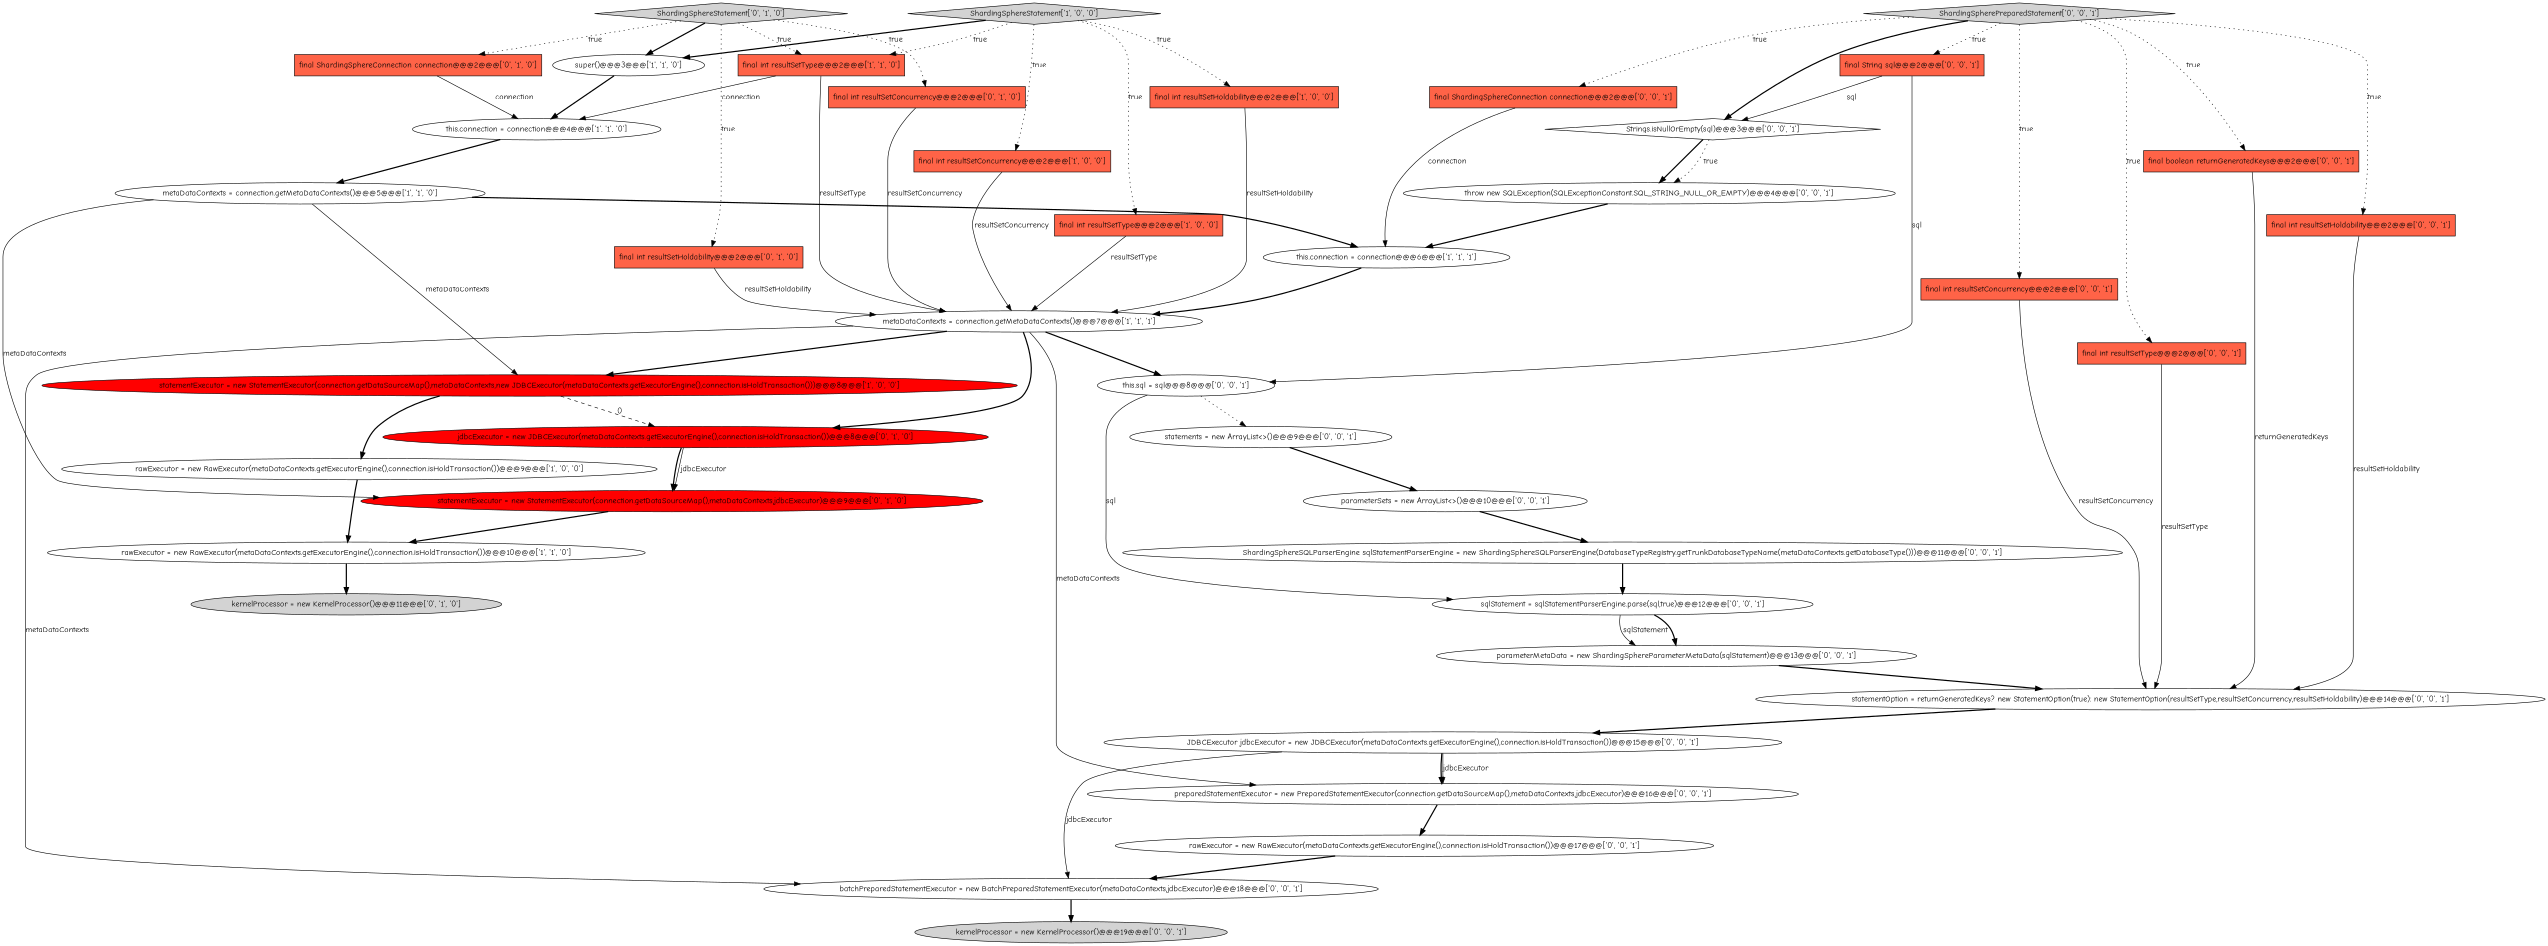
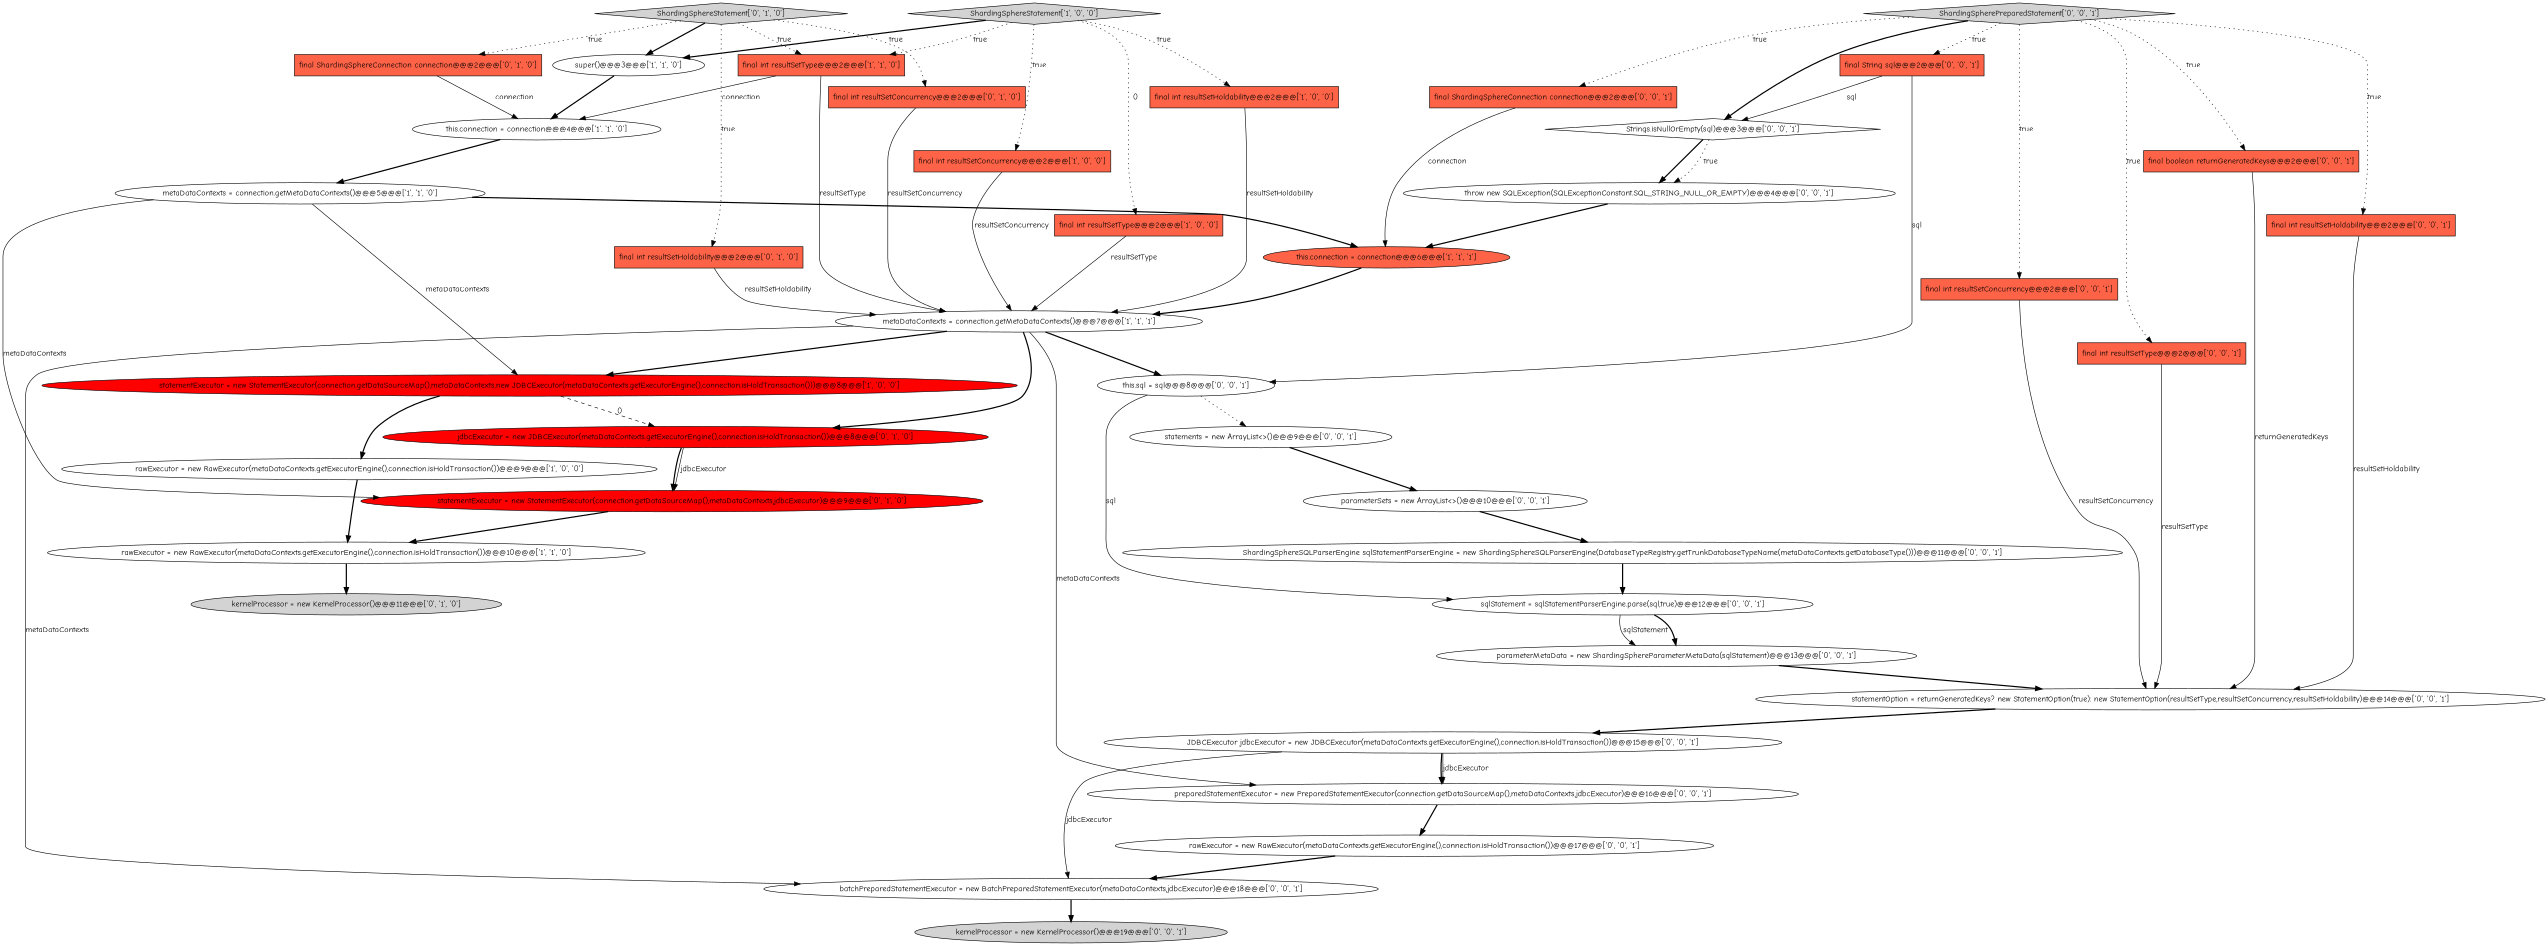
edge "ShardingSphereStatement['1', '0', '0']" -> "final int resultSetType@@@2@@@['1', '0', '0']": label "true" -> "0"
node "this.connection = connection@@@6@@@['1', '1', '1']": fillcolor white -> tomato
